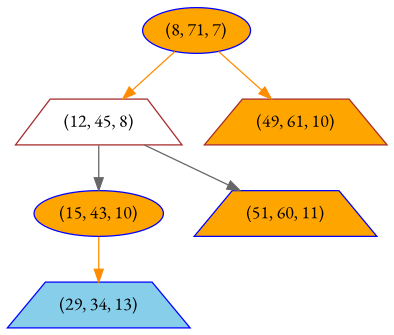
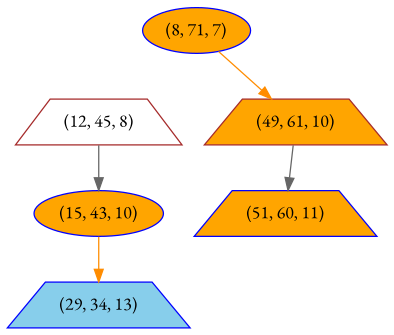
edge "(8, 71, 7)" -> "(12, 45, 8)": removed
edge "(12, 45, 8)" -> "(51, 60, 11)": now "(49, 61, 10)" -> "(51, 60, 11)"
